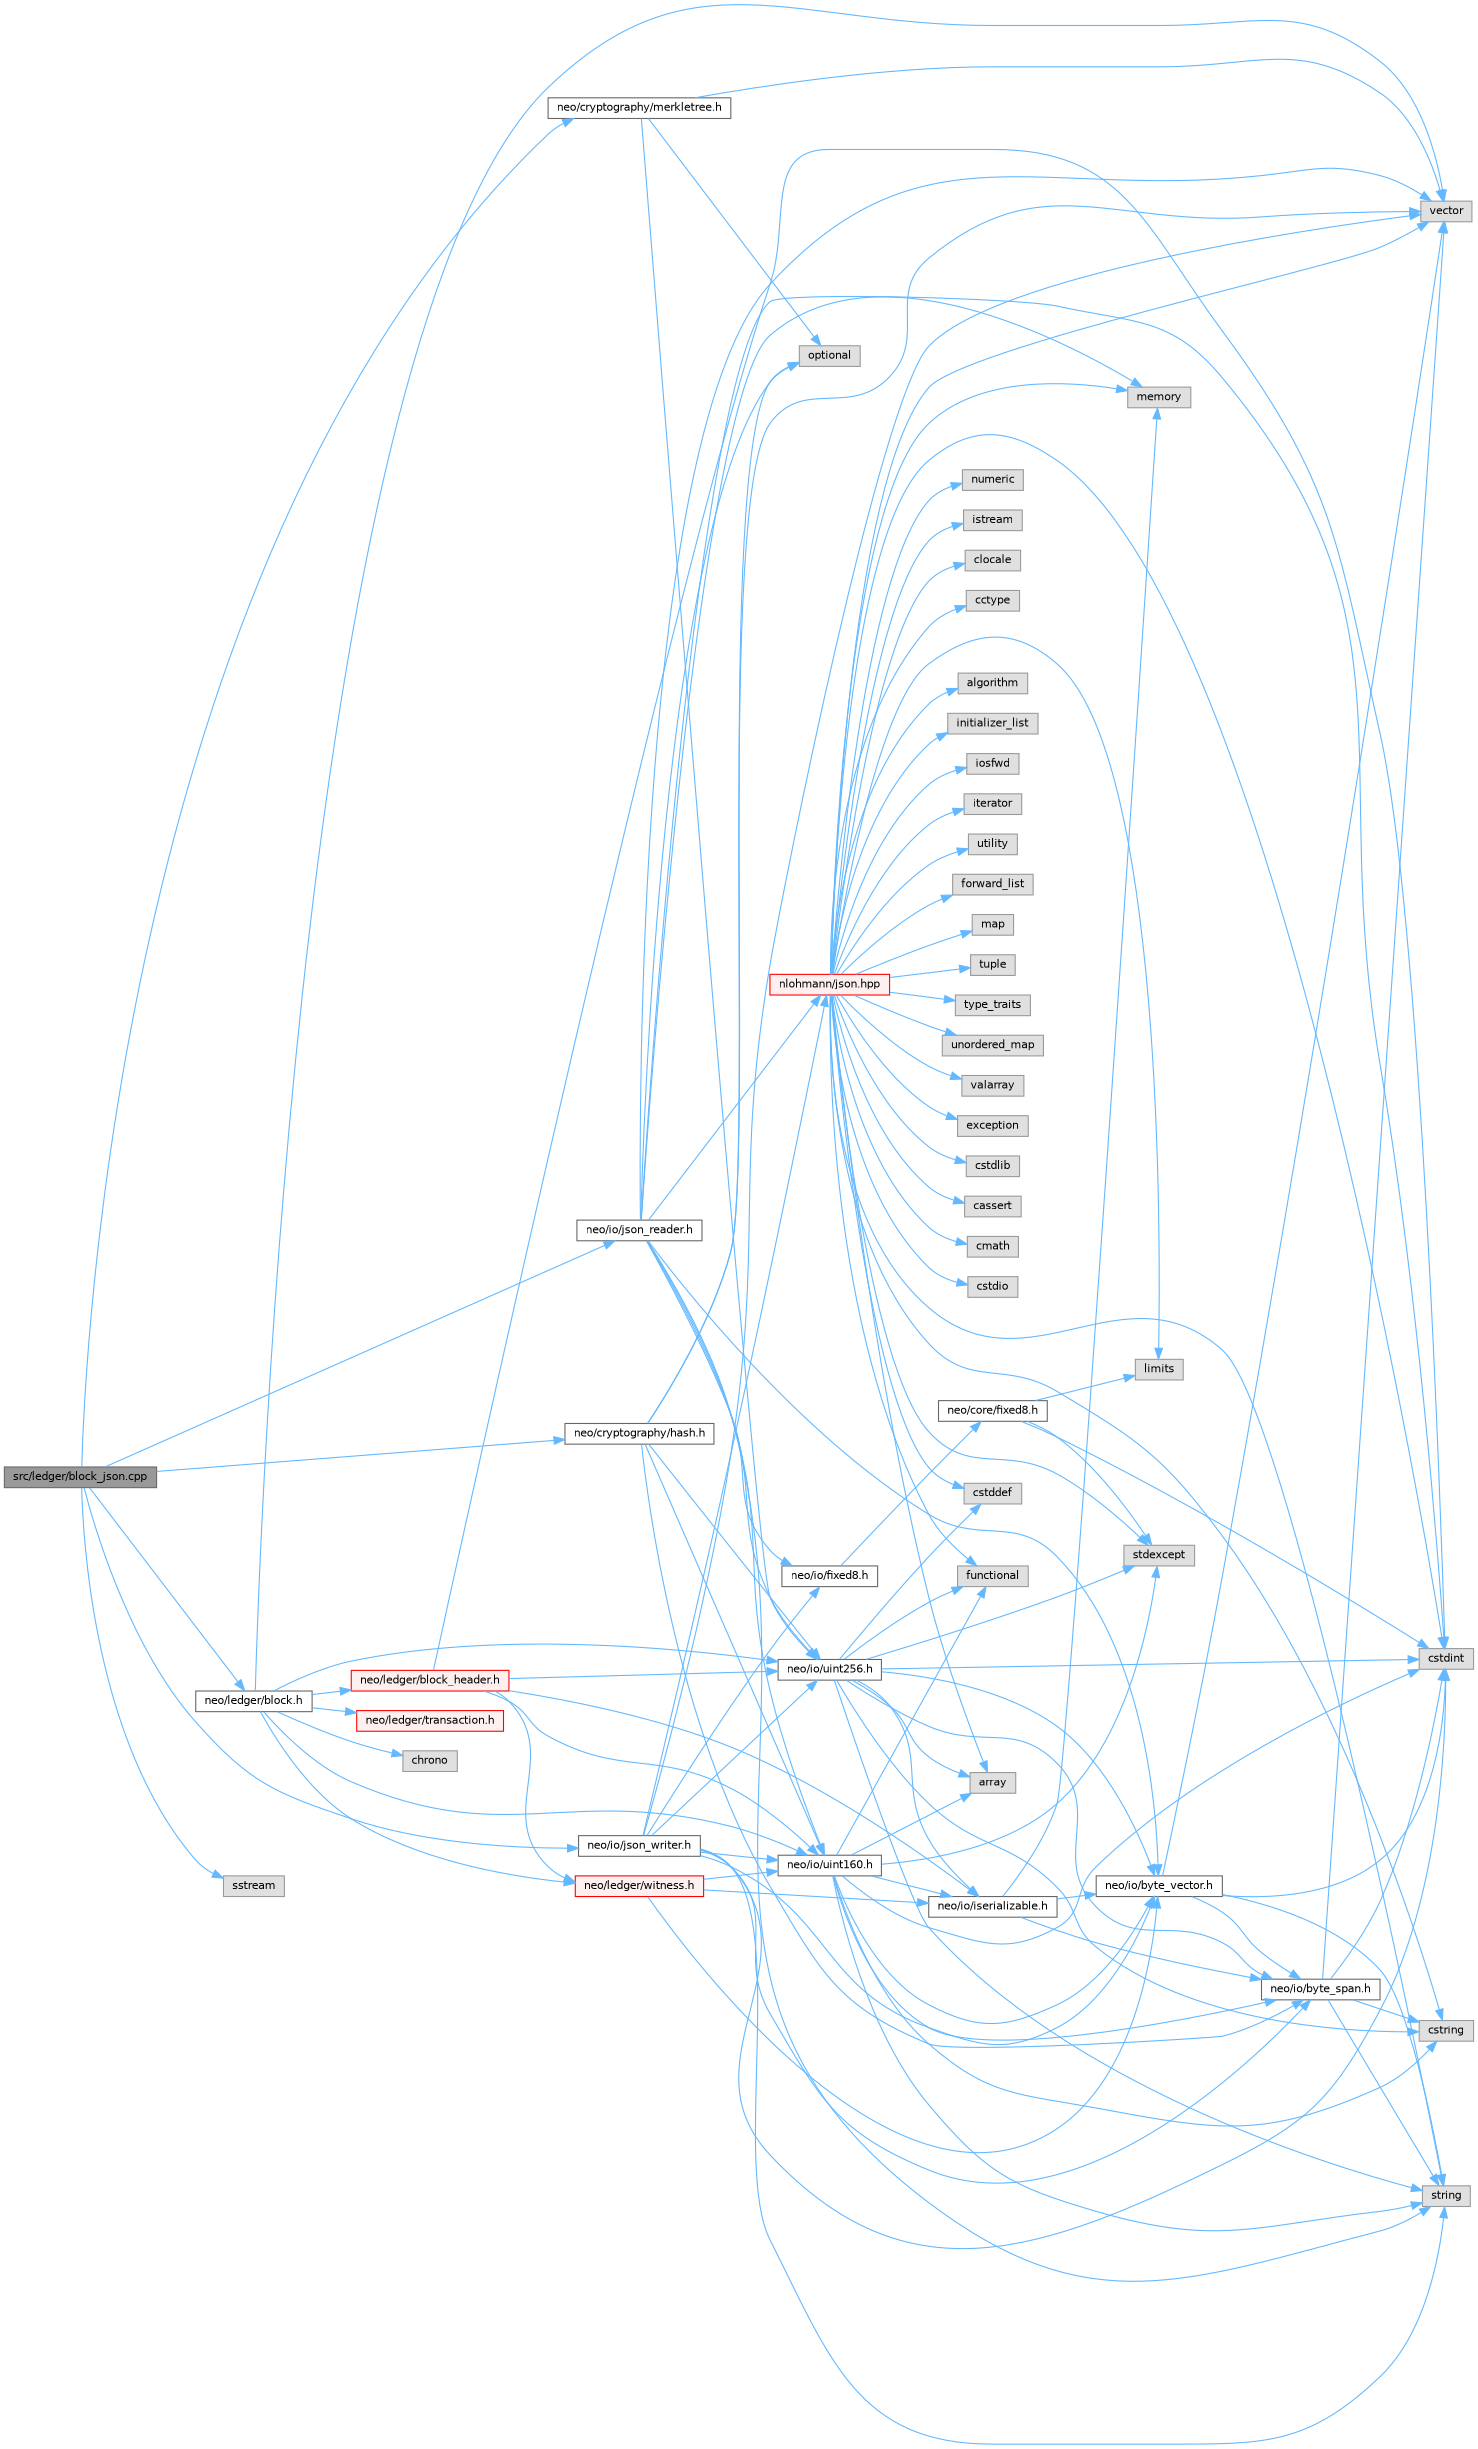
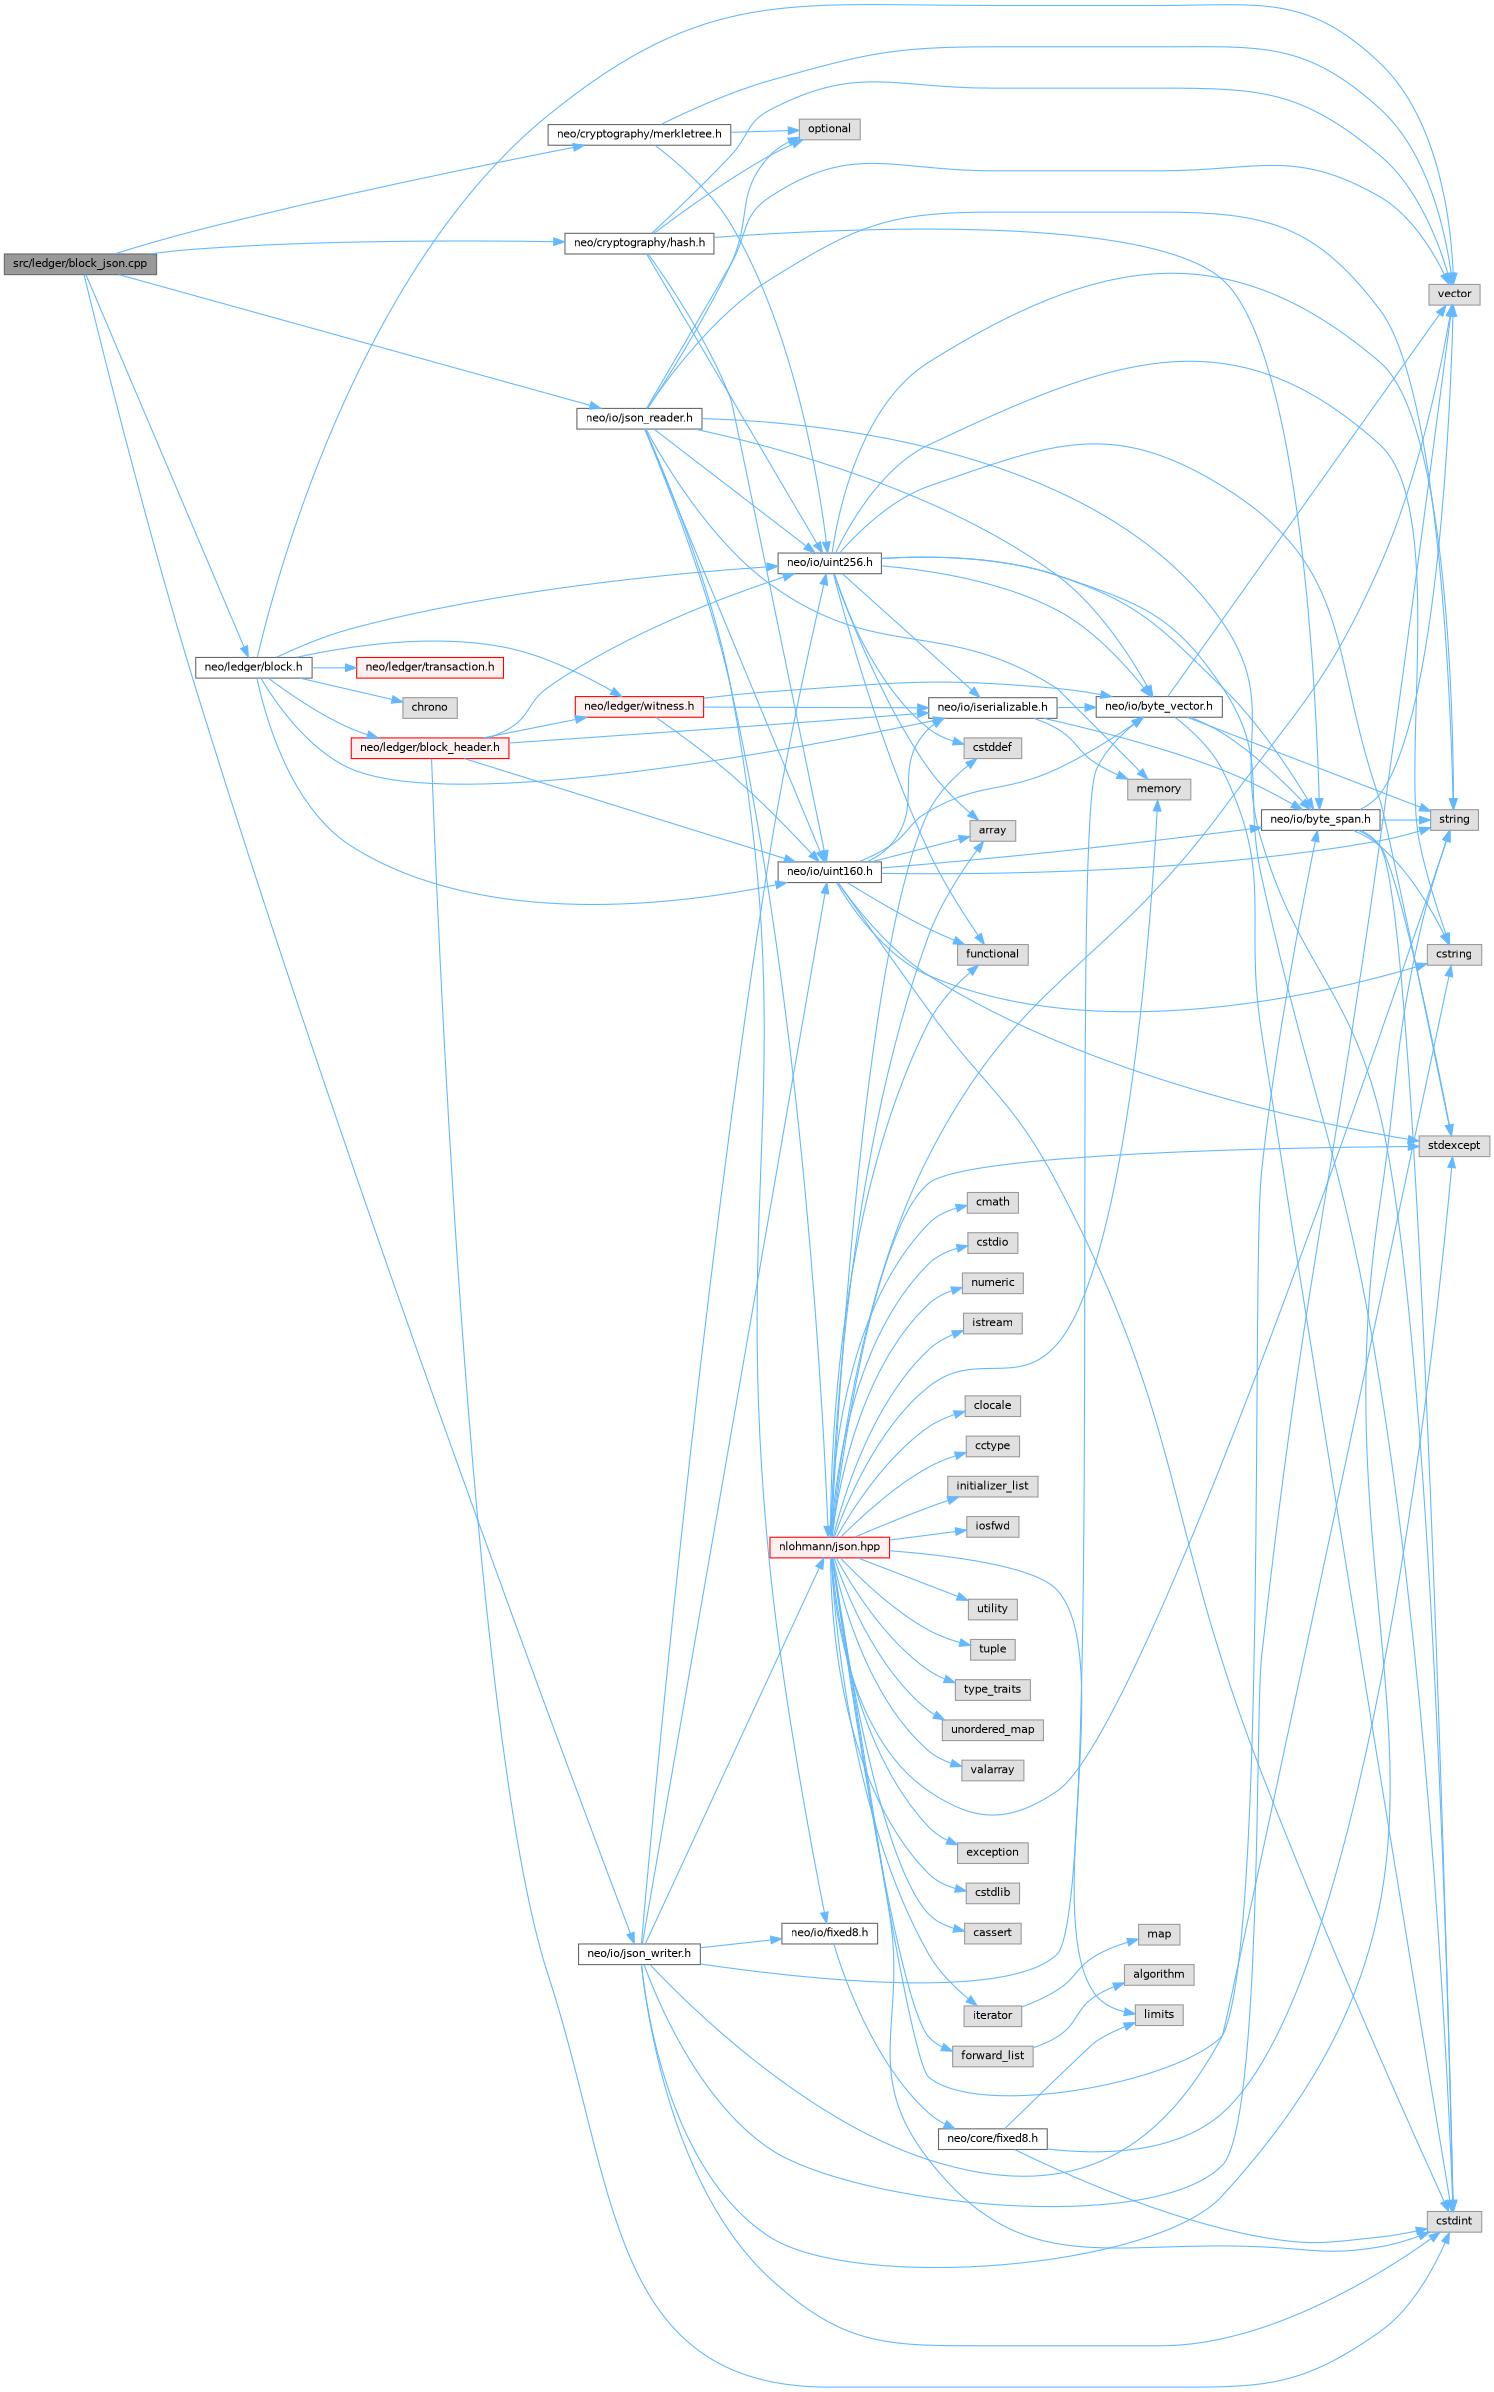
edge "nlohmann/json.hpp" -> "algorithm": now "forward_list" -> "algorithm"
edge "neo/ledger/block.h" -> "neo/io/iserializable.h": added
edge "nlohmann/json.hpp" -> "map": now "iterator" -> "map"
edge "neo/io/byte_span.h" -> "stdexcept": added
node "sstream": removed
